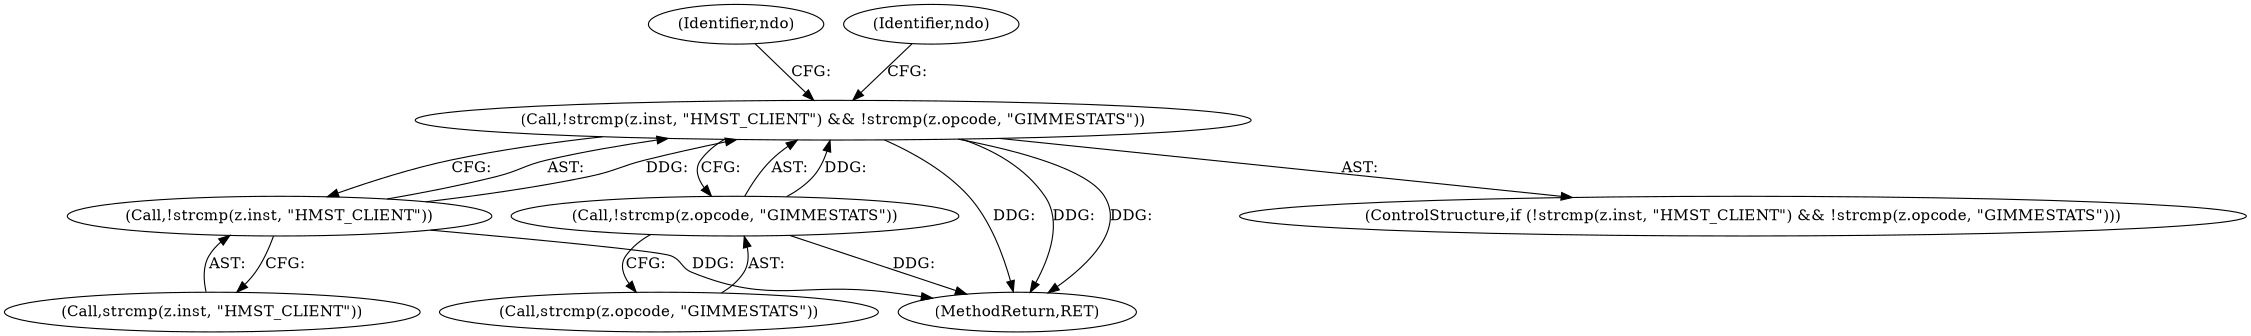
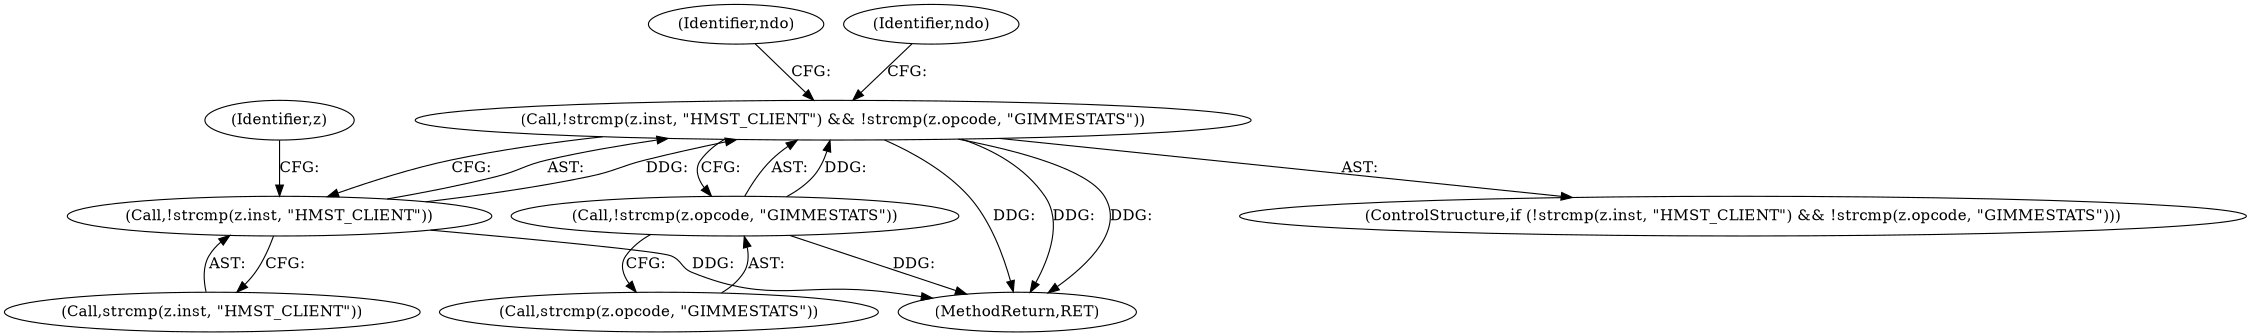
node "(Identifier,z)": added
